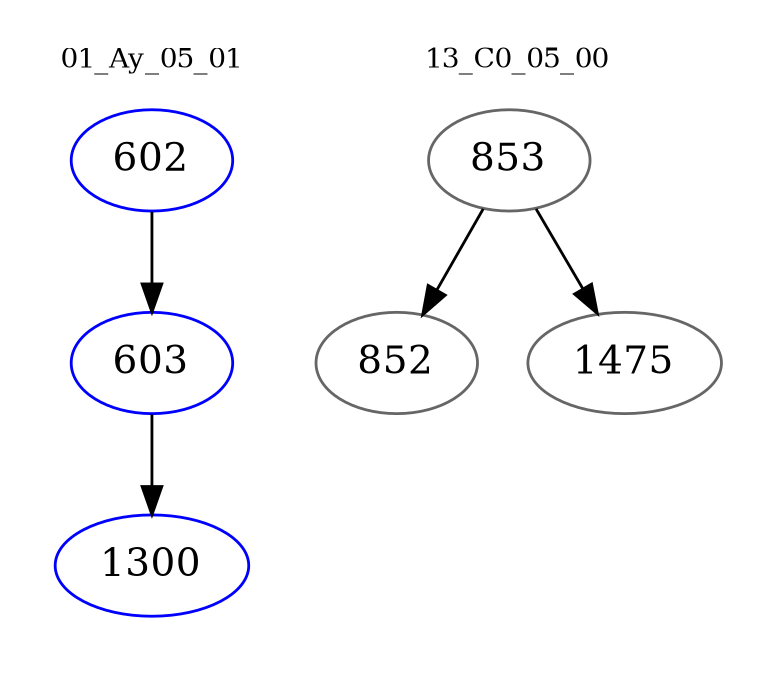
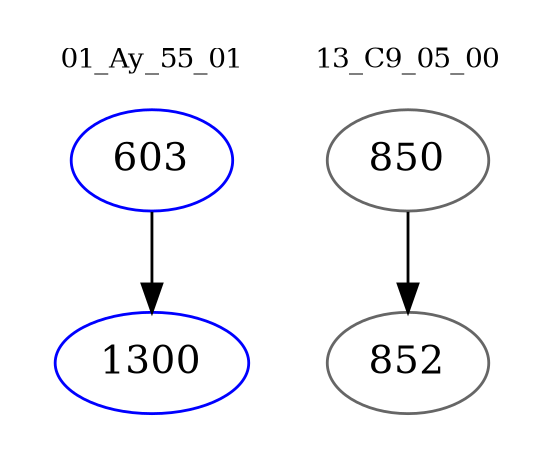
cluster "01_Ay_05_01": label "01_Ay_05_01" -> "01_Ay_55_01"
cluster "13_C0_05_00": label "13_C0_05_00" -> "13_C9_05_00"
node "602": removed
node "853": label "853" -> "850"
node "1475": removed
